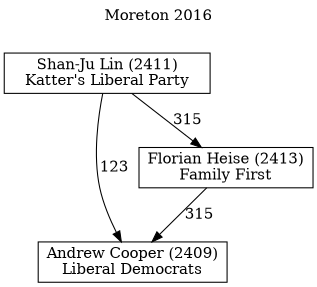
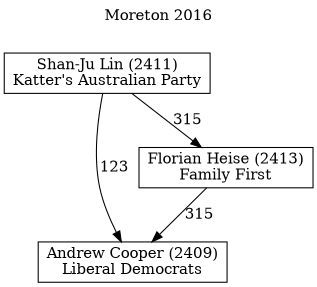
node "Shan-Ju Lin (2411) Katter's Liberal Party": label "Shan-Ju Lin (2411) Katter's Liberal Party" -> "Shan-Ju Lin (2411) Katter's Australian Party"
